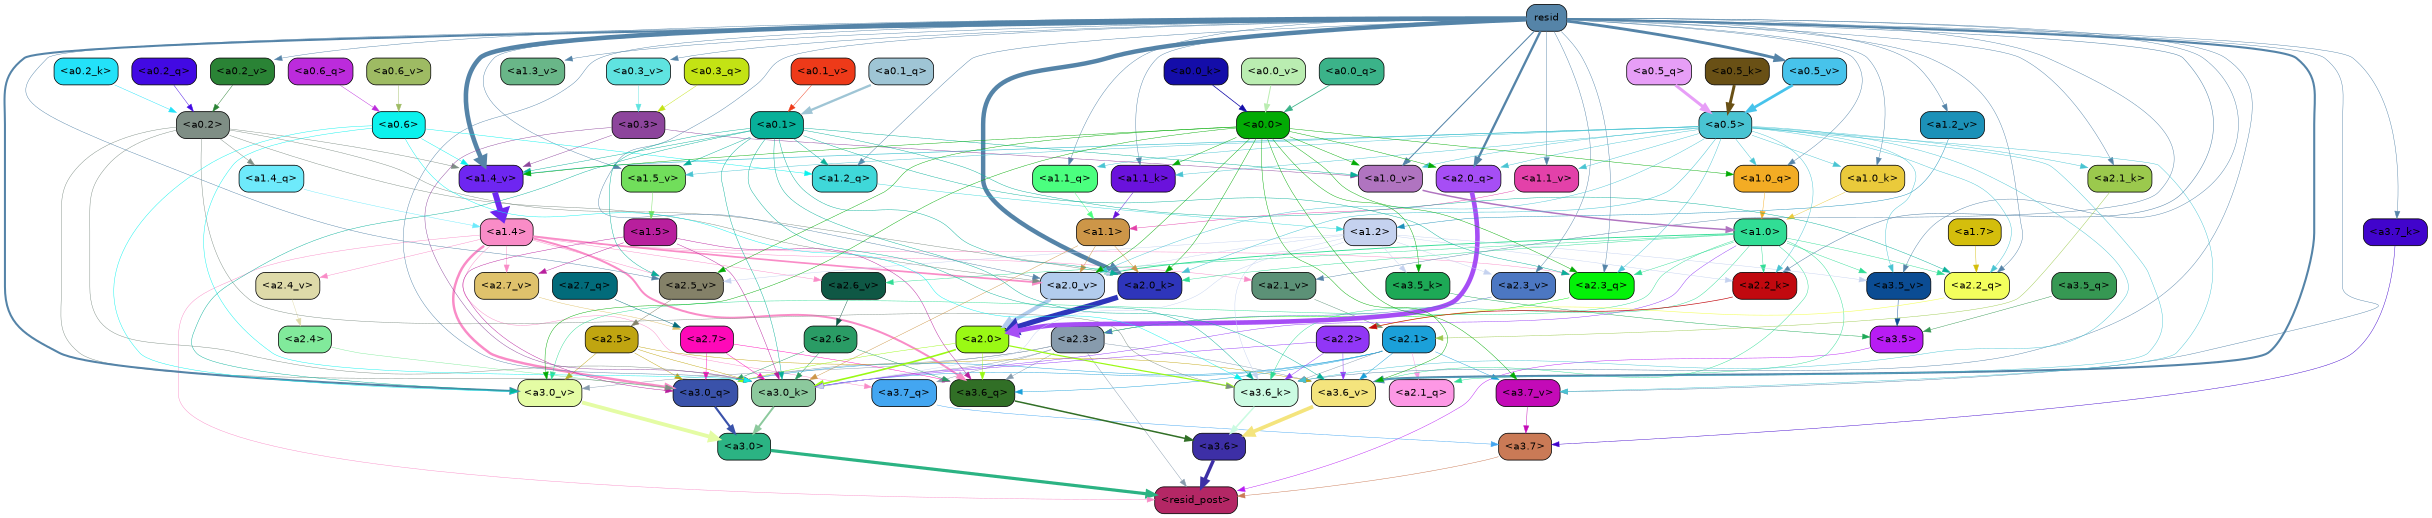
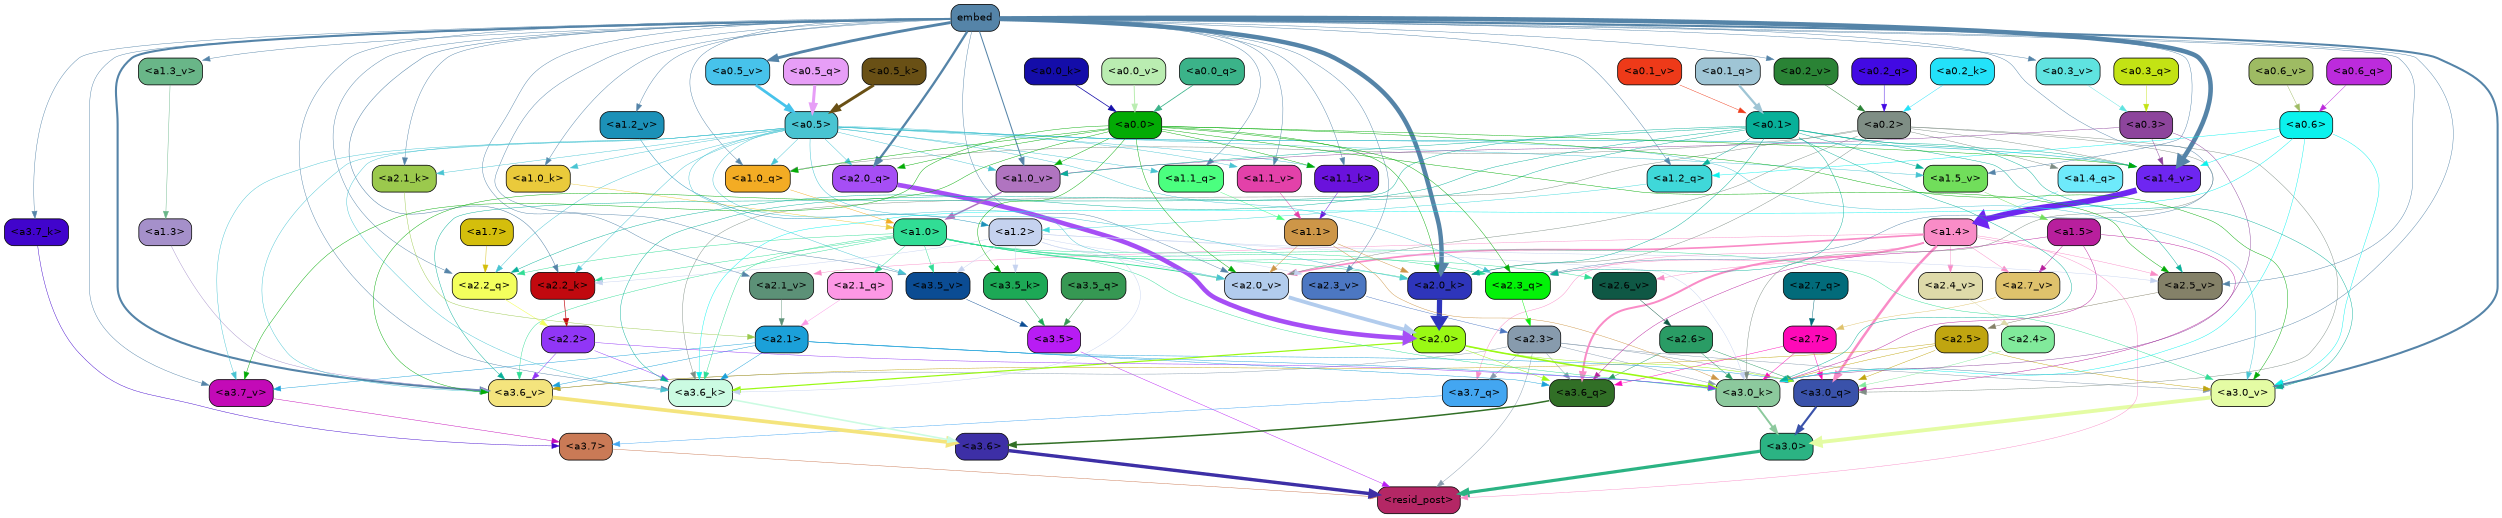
node "resid": label "resid" -> "embed"
edge "<a0.2>" -> "<a1.0_q>": added
edge "<a0.5>" -> "<a3.0_v>": added
node "<a1.3>": added
edge "<a1.0>" -> "<a3.0_k>": color #9136f6 -> #31dd95
edge "<a2.1>" -> "<a2.1_q>": reversed
edge "<a2.1>" -> "<a3.6_k>": color #879bad -> #1ba0d9
